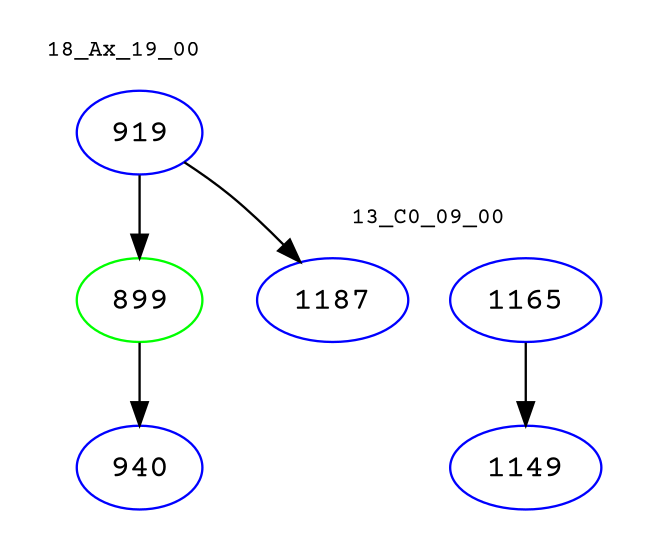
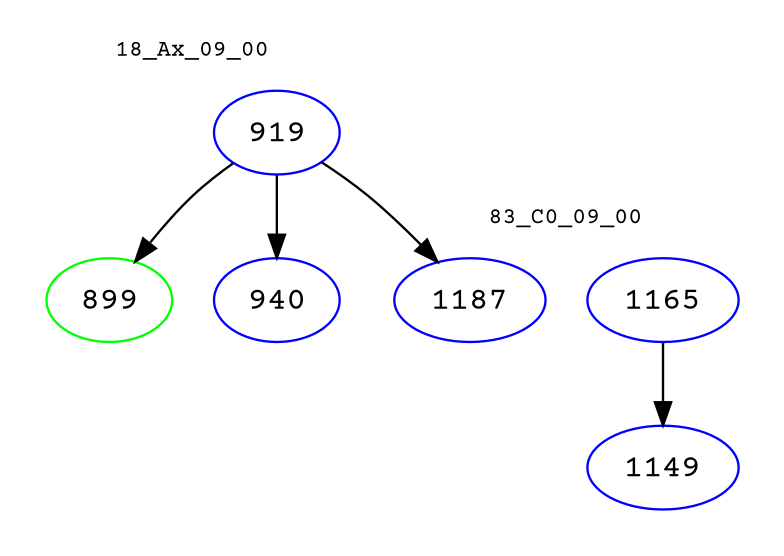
cluster "18_Ax_19_00": label "18_Ax_19_00" -> "18_Ax_09_00"
cluster "13_C0_09_00": label "13_C0_09_00" -> "83_C0_09_00"
edge "899" -> "940": now "919" -> "940"
